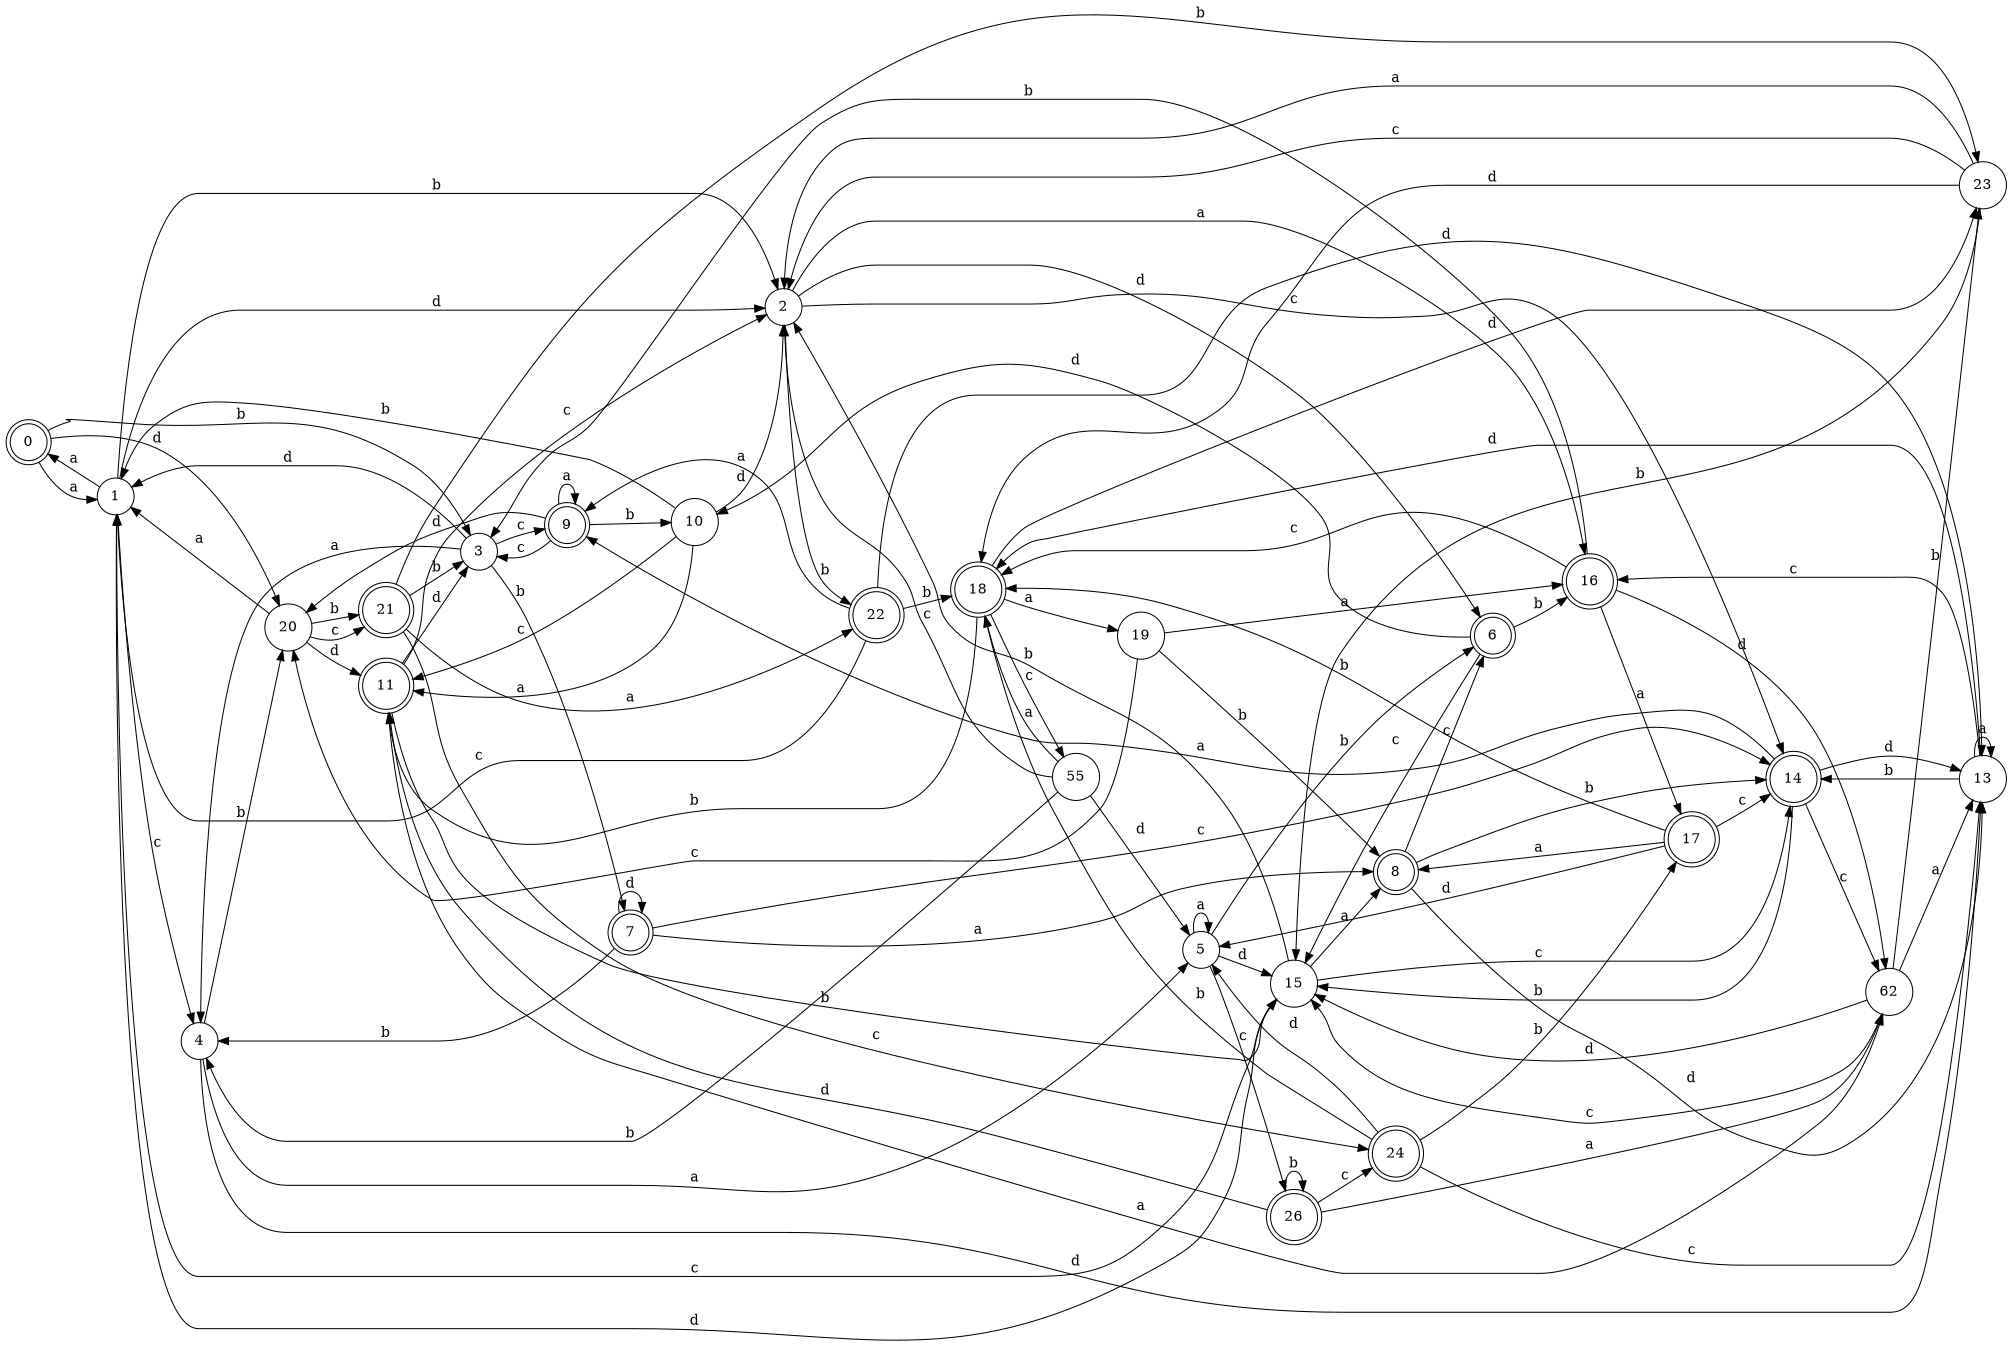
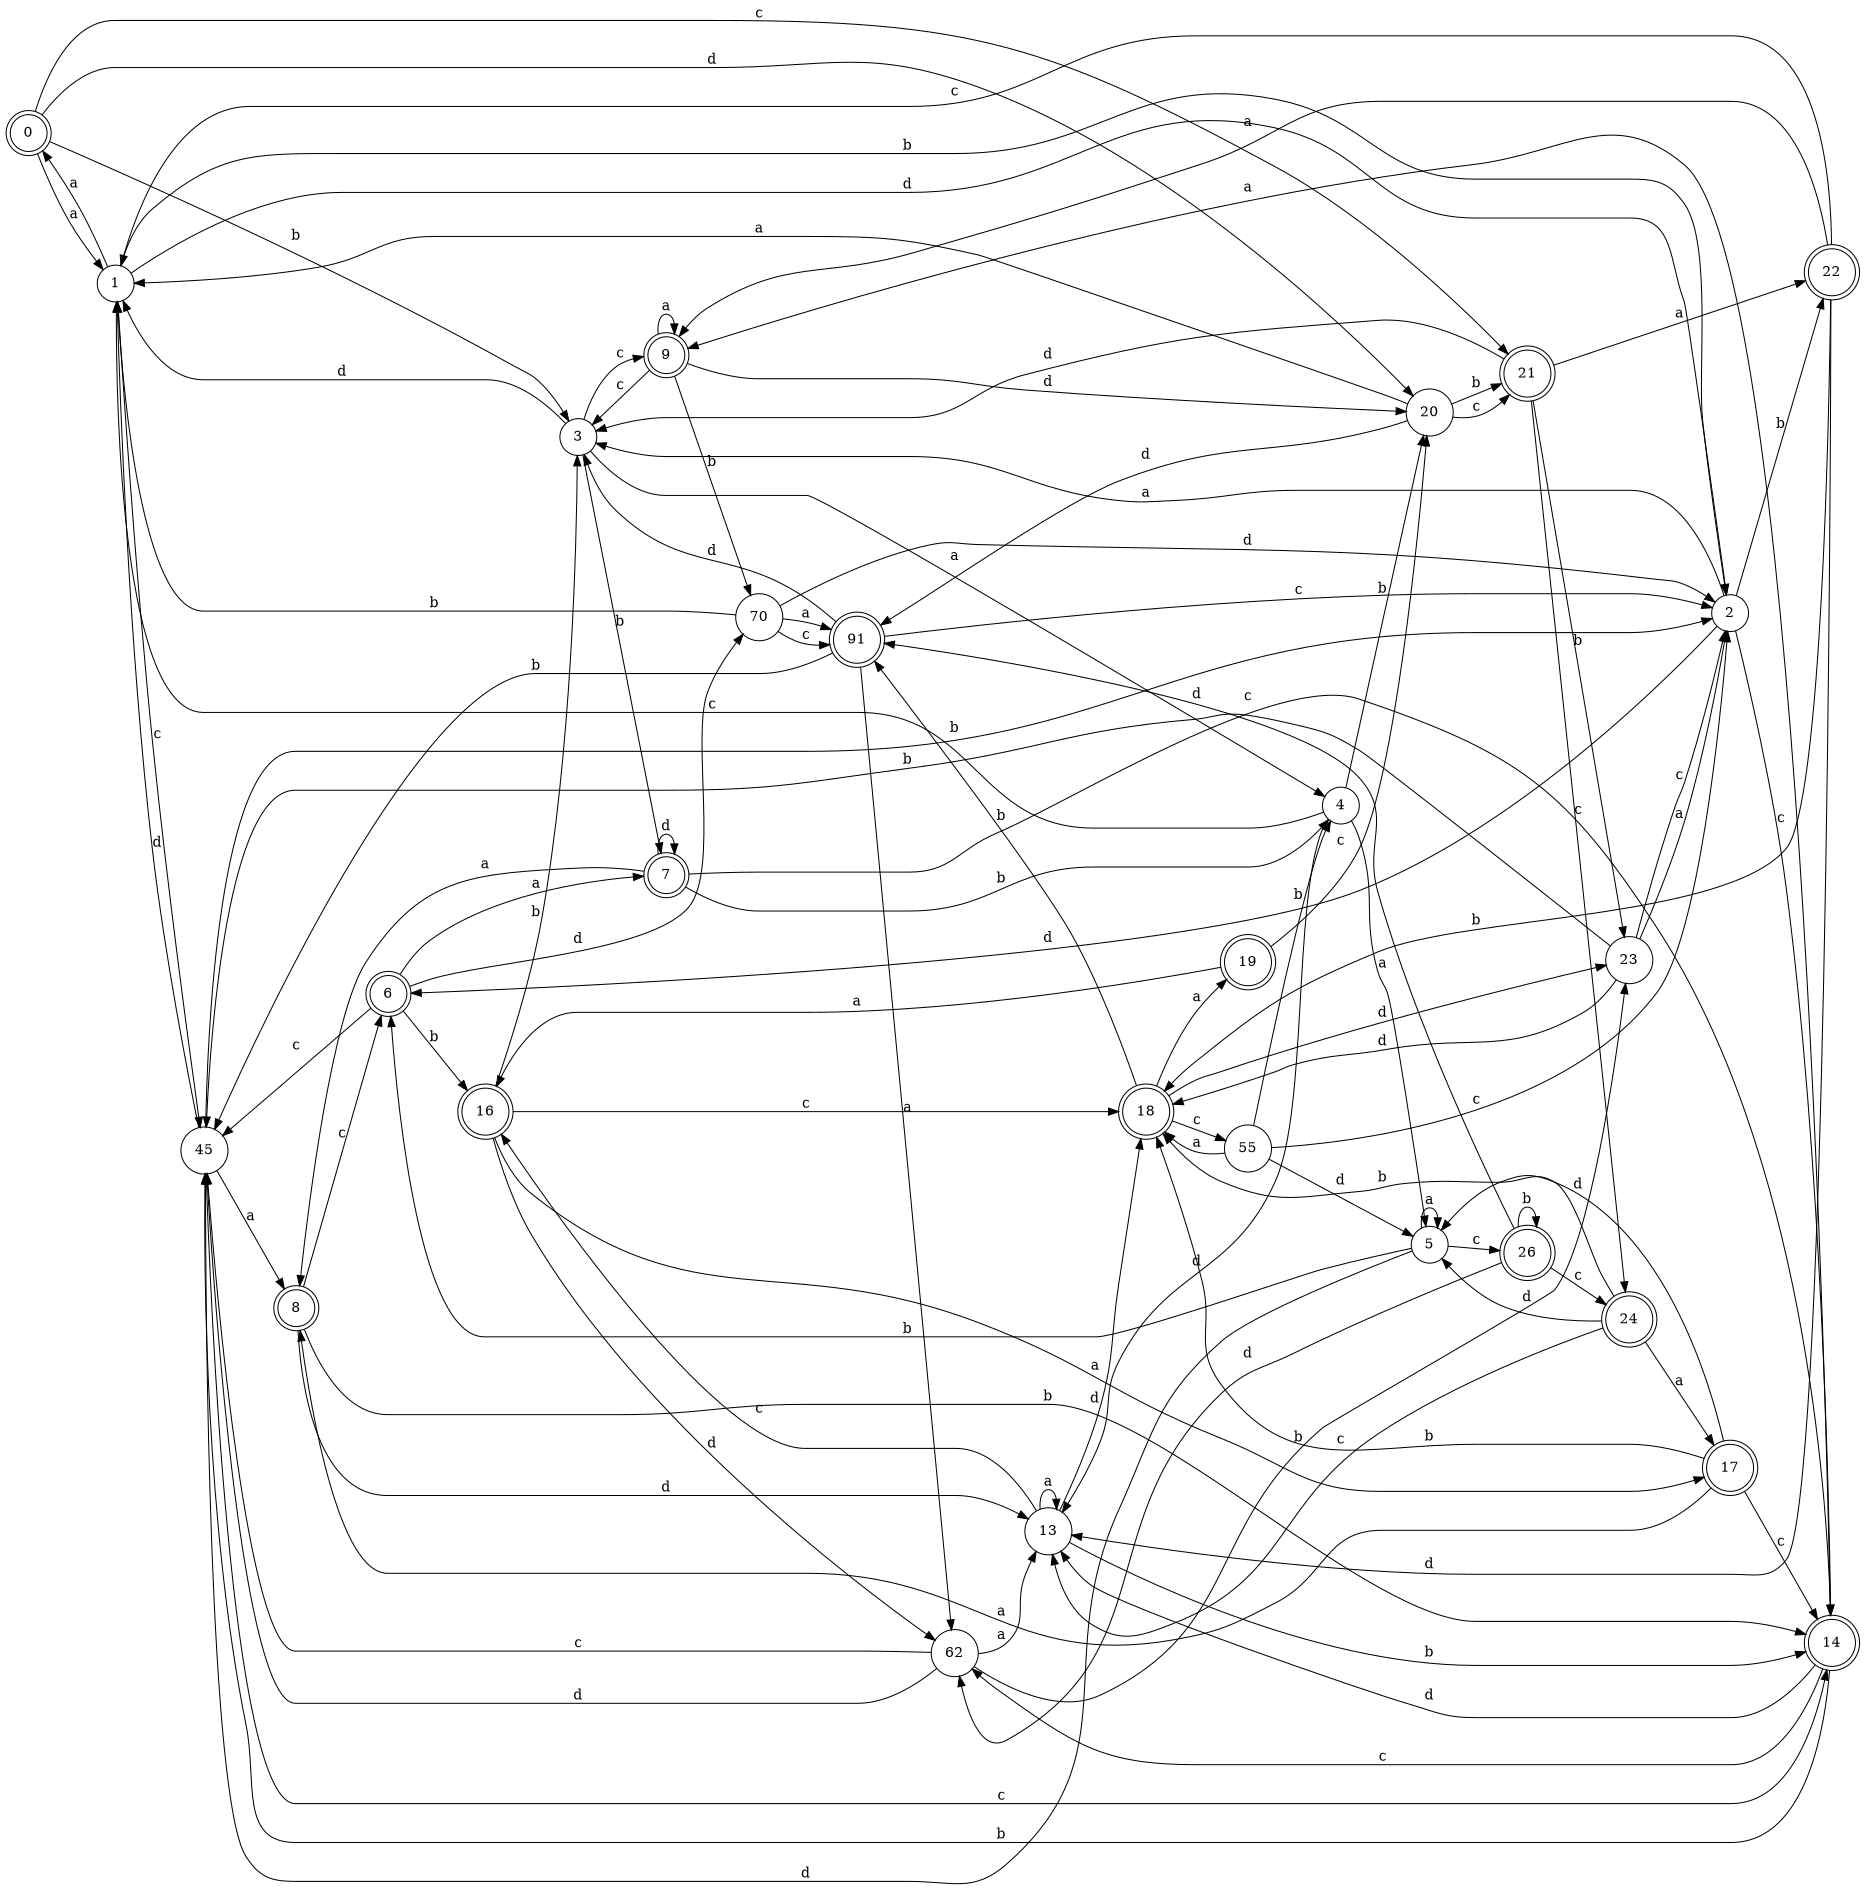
edge "0" -> "21": added, label "c"
edge "2" -> "16": now "2" -> "3"
node "10": label "10" -> "70"
edge "21" -> "3": label "b" -> "d"
node "19": shape circle -> doublecircle
node "11": label "11" -> "91"
edge "19" -> "8": removed, label "b"
edge "1" -> "4": reversed
edge "6" -> "7": added, label "a"
node "15": label "15" -> "45"
edge "24" -> "17": label "b" -> "a"
edge "26" -> "62": label "a" -> "d"
